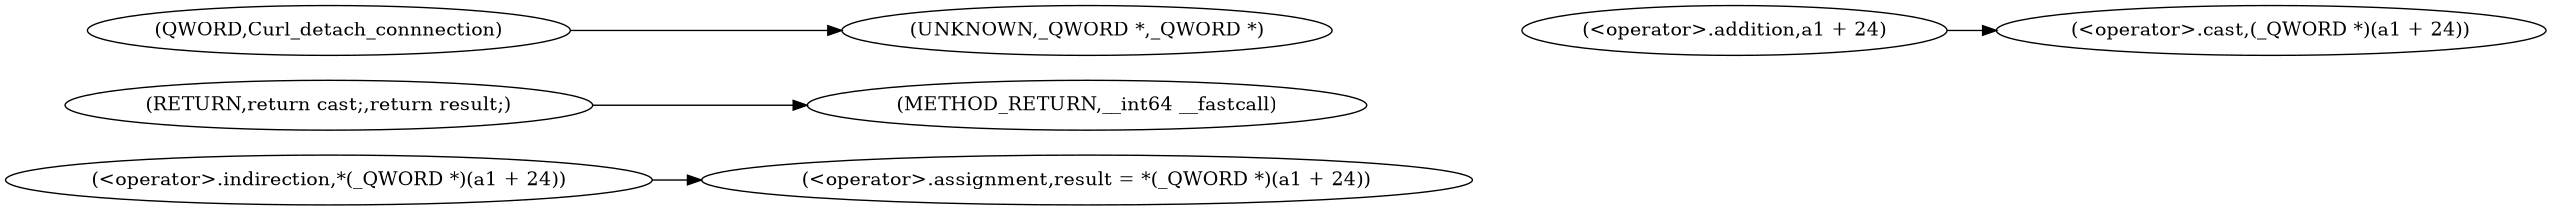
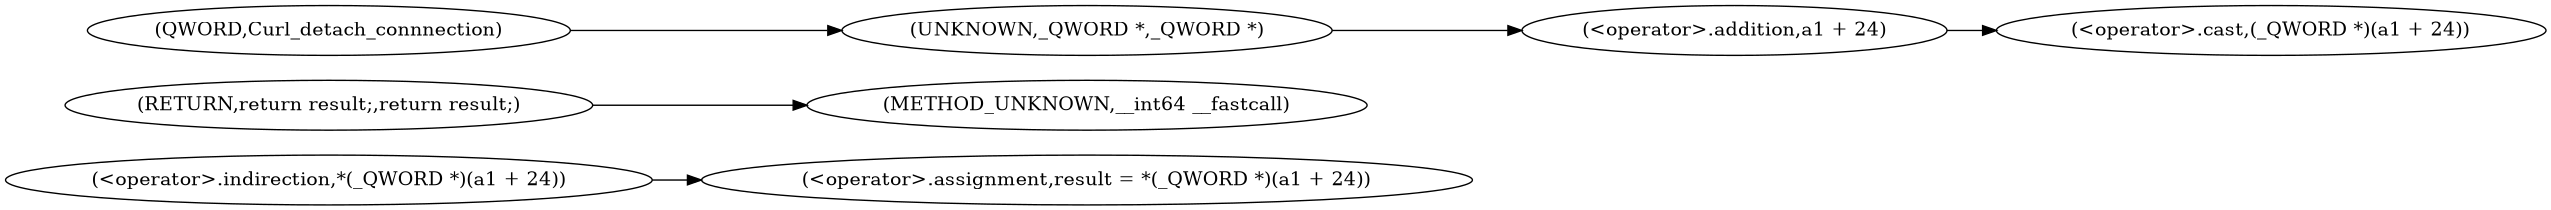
edge "(UNKNOWN,_QWORD *,_QWORD *)" -> "(<operator>.addition,a1 + 24)": added
node "(RETURN,return cast;,return result;)": label "(RETURN,return cast;,return result;)" -> "(RETURN,return result;,return result;)"
node "(METHOD_RETURN,__int64 __fastcall)": label "(METHOD_RETURN,__int64 __fastcall)" -> "(METHOD_UNKNOWN,__int64 __fastcall)"
